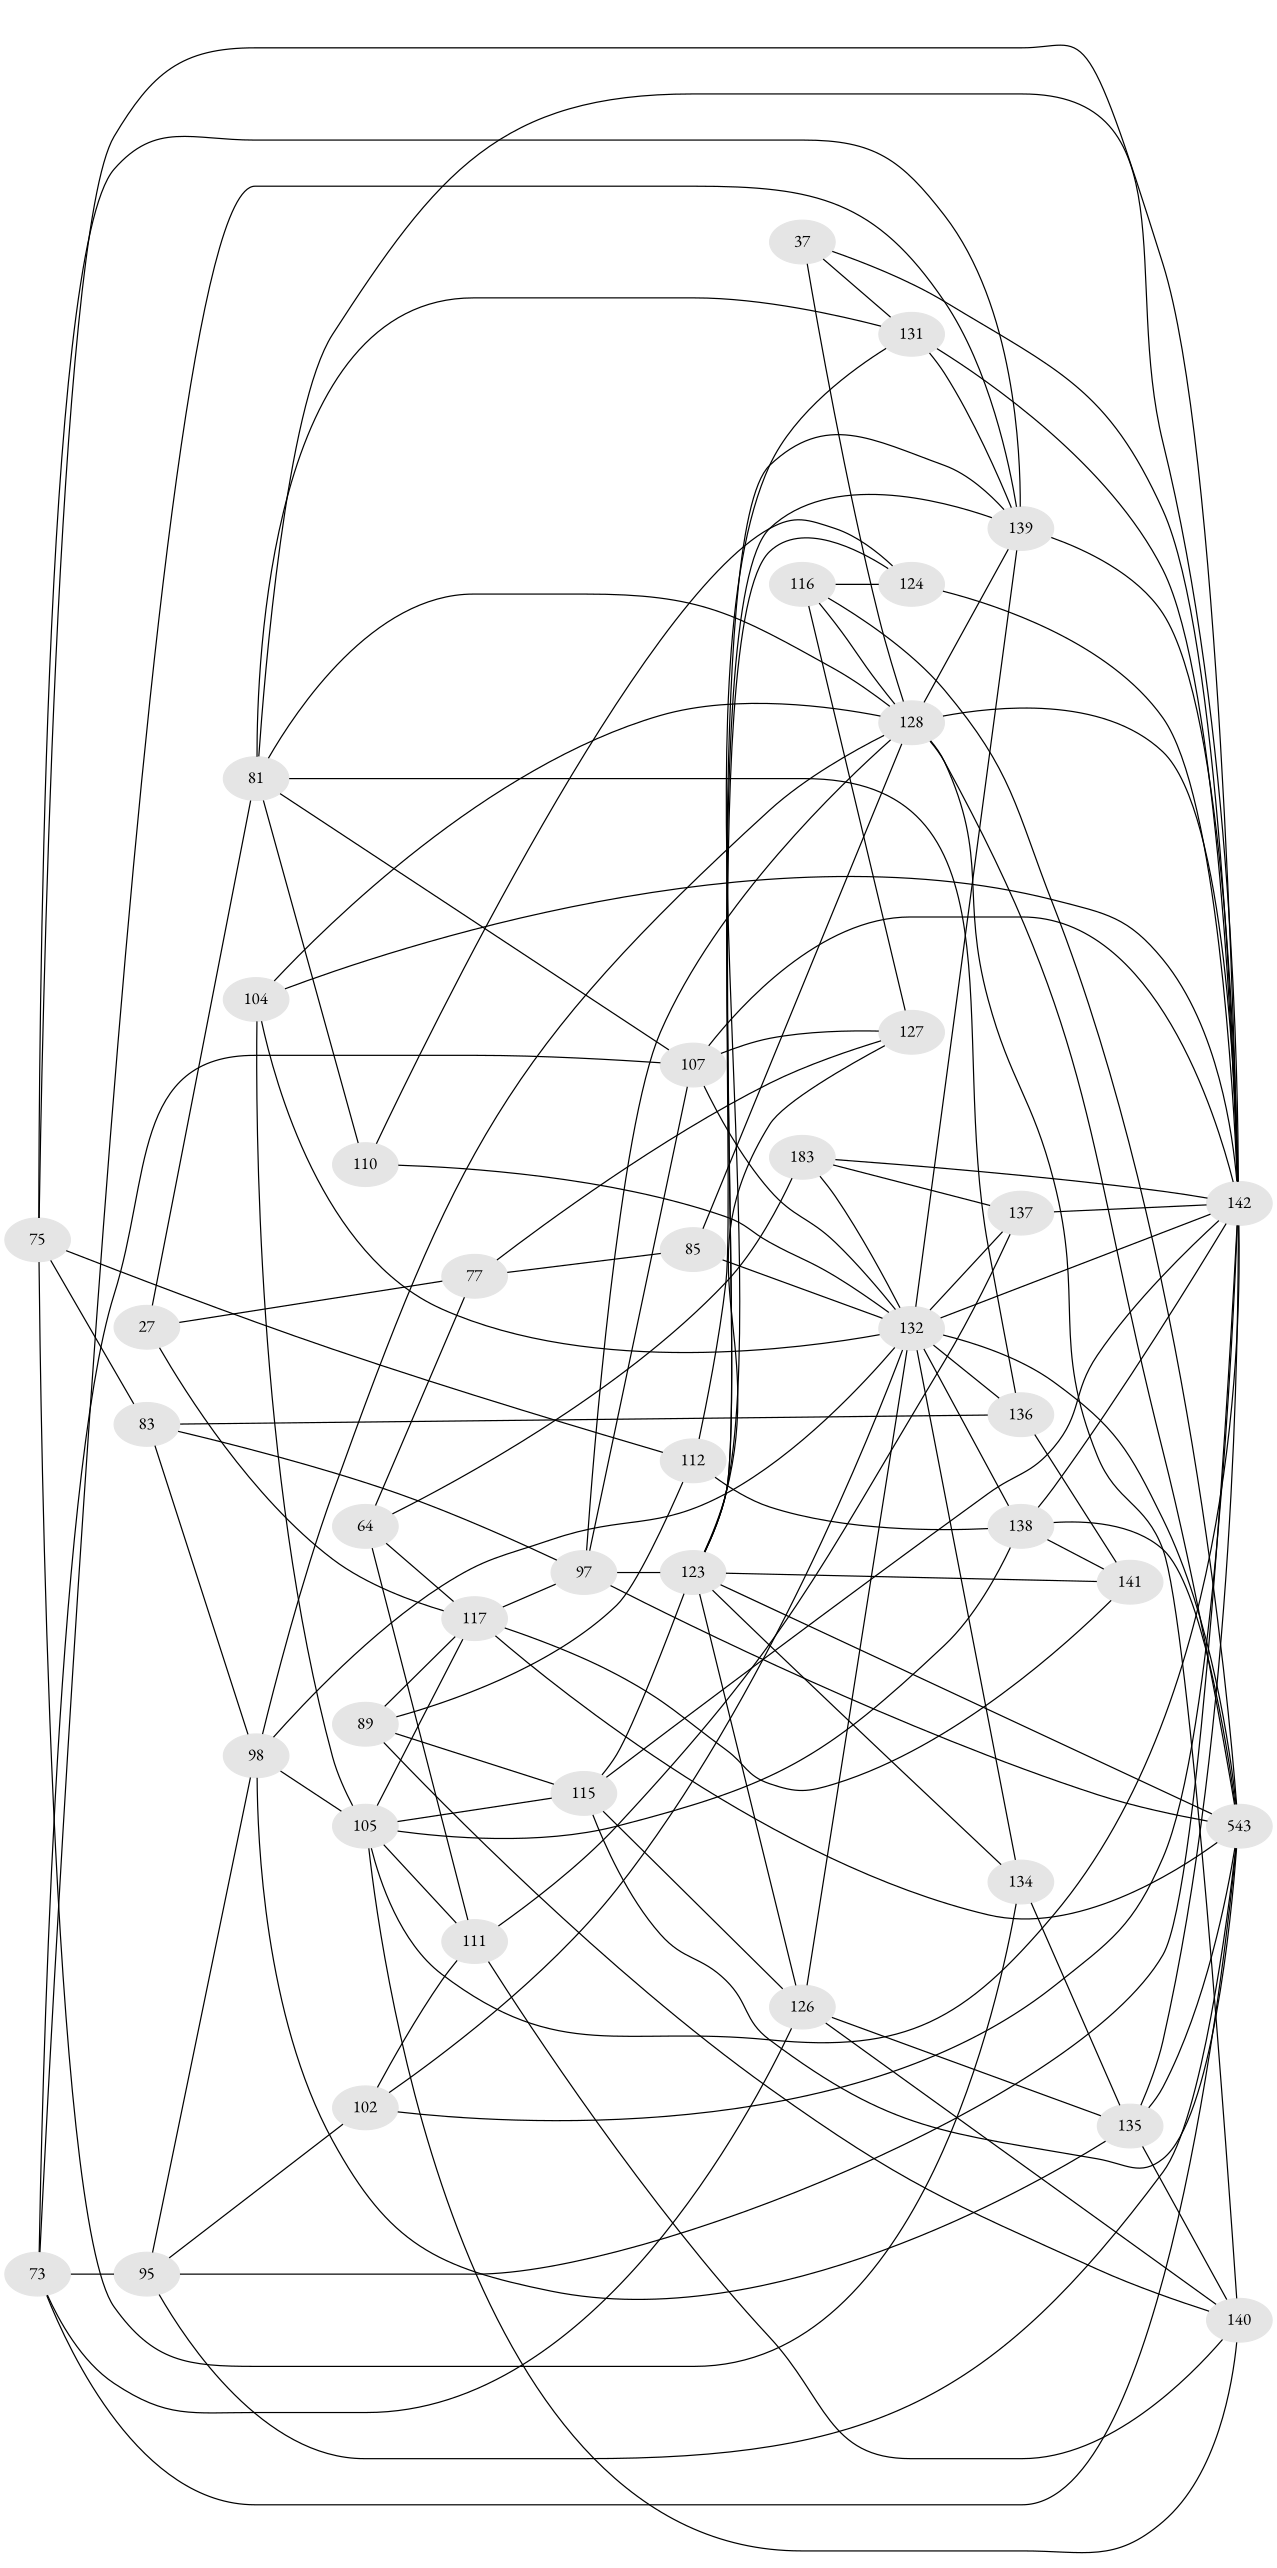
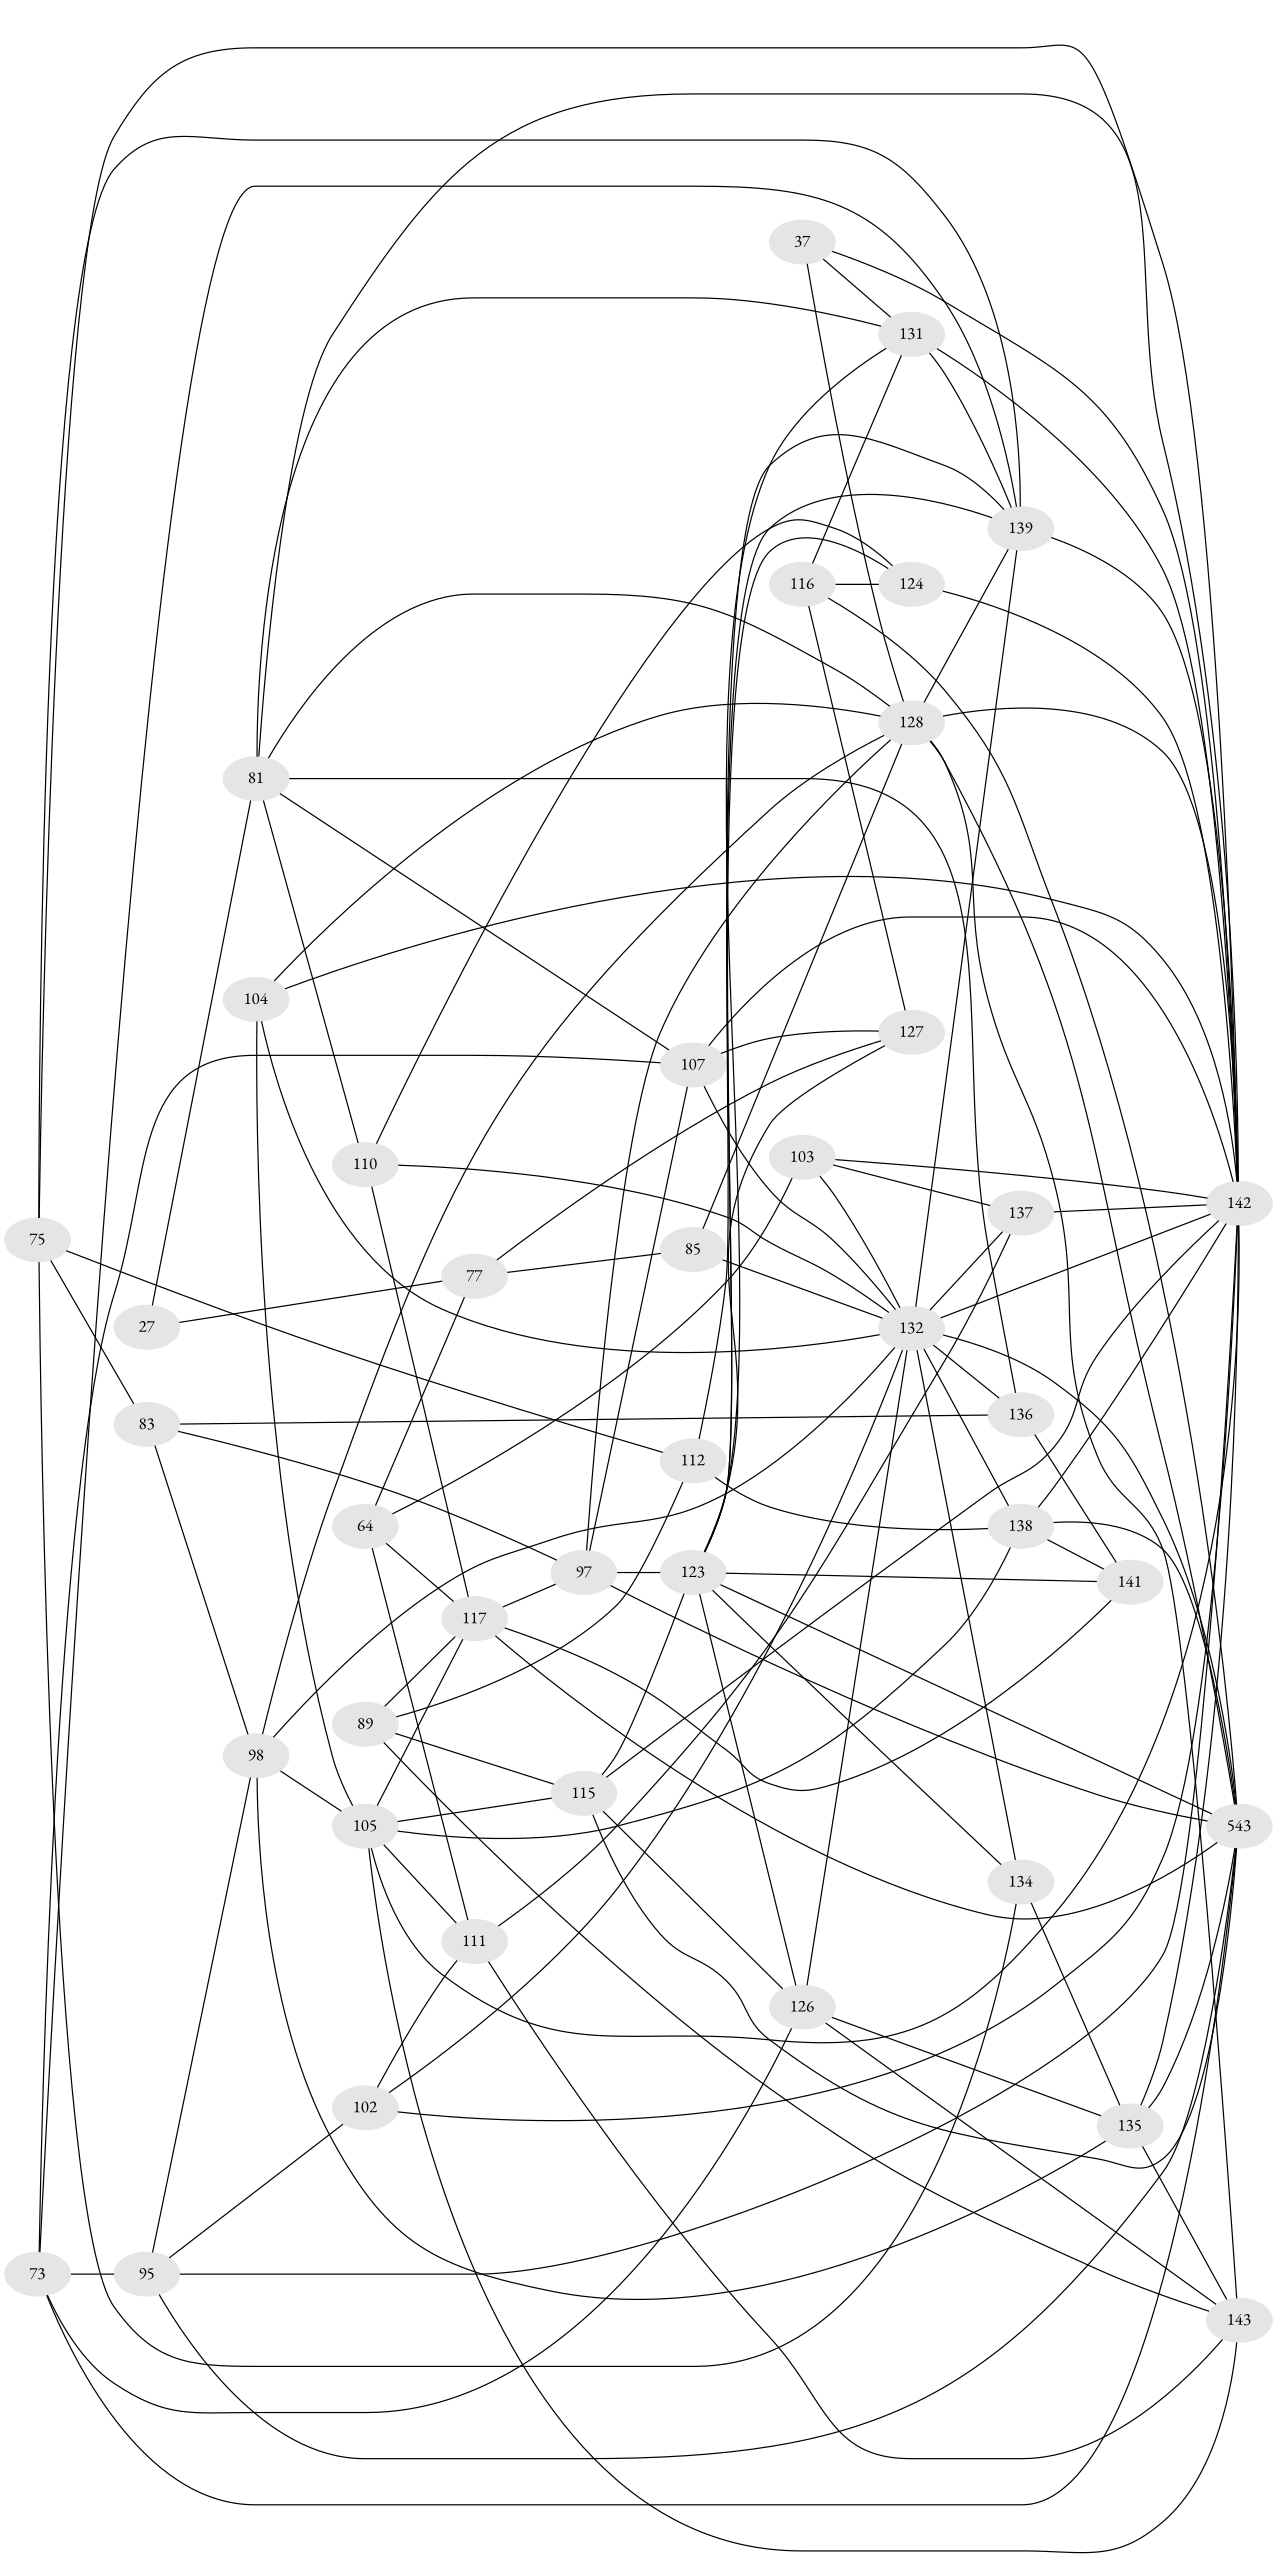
edge "116" -- "128": now "116" -- "131"
node "183": label "183" -> "103"
edge "27" -- "117": now "110" -- "117"
node "140": label "140" -> "143"
